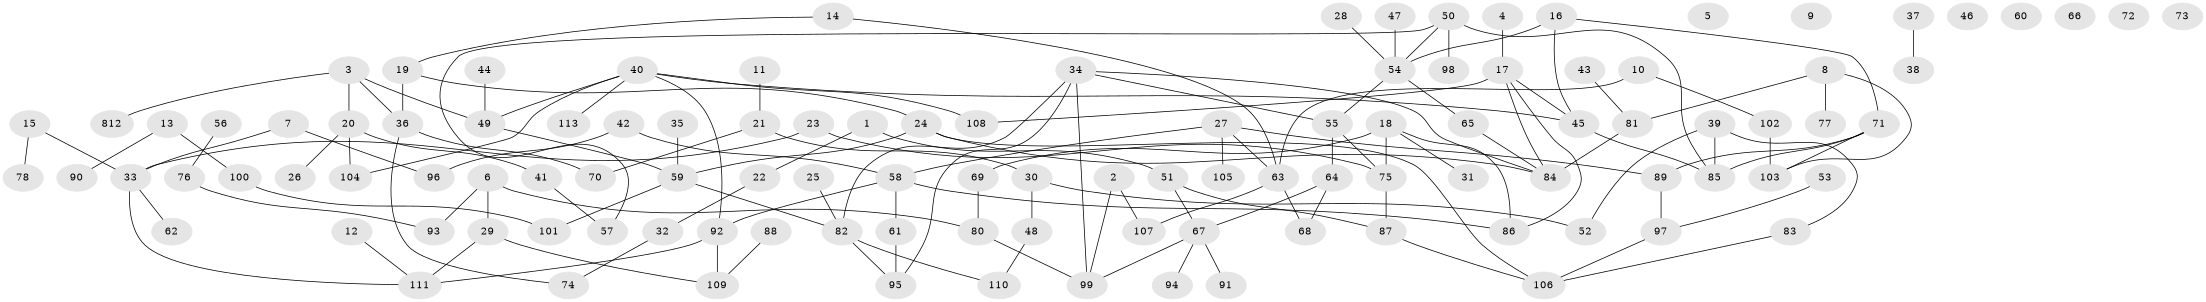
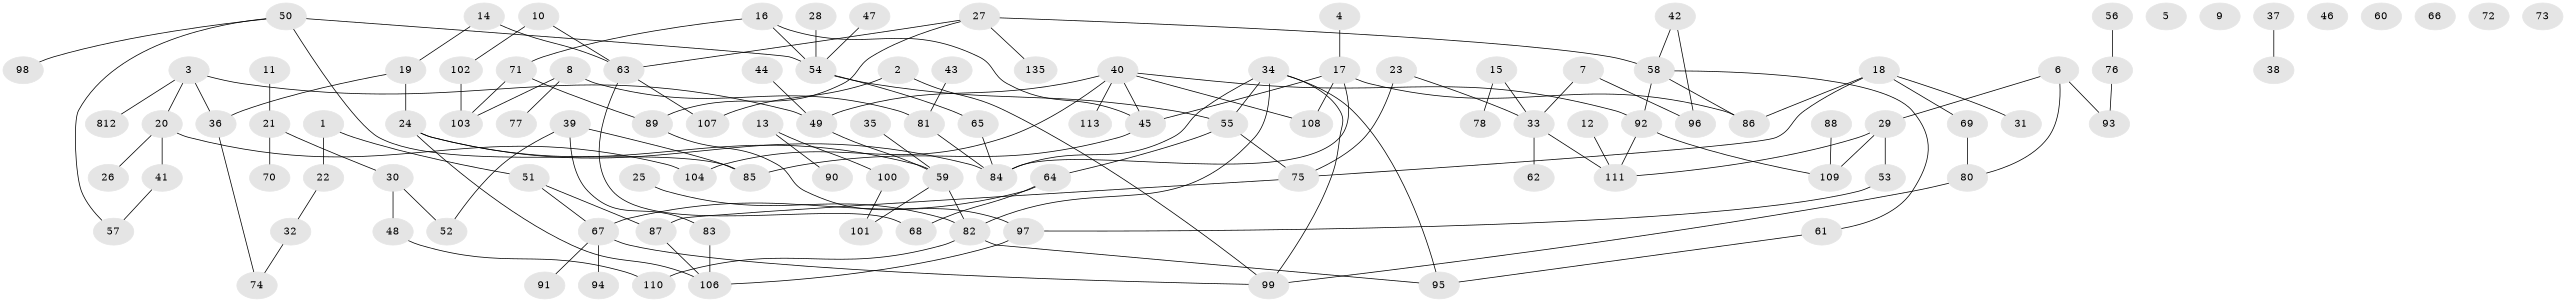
edge "36" -- "70": removed
edge "29" -- "53": added
edge "71" -- "85": removed
node "105": label "105" -> "135"
